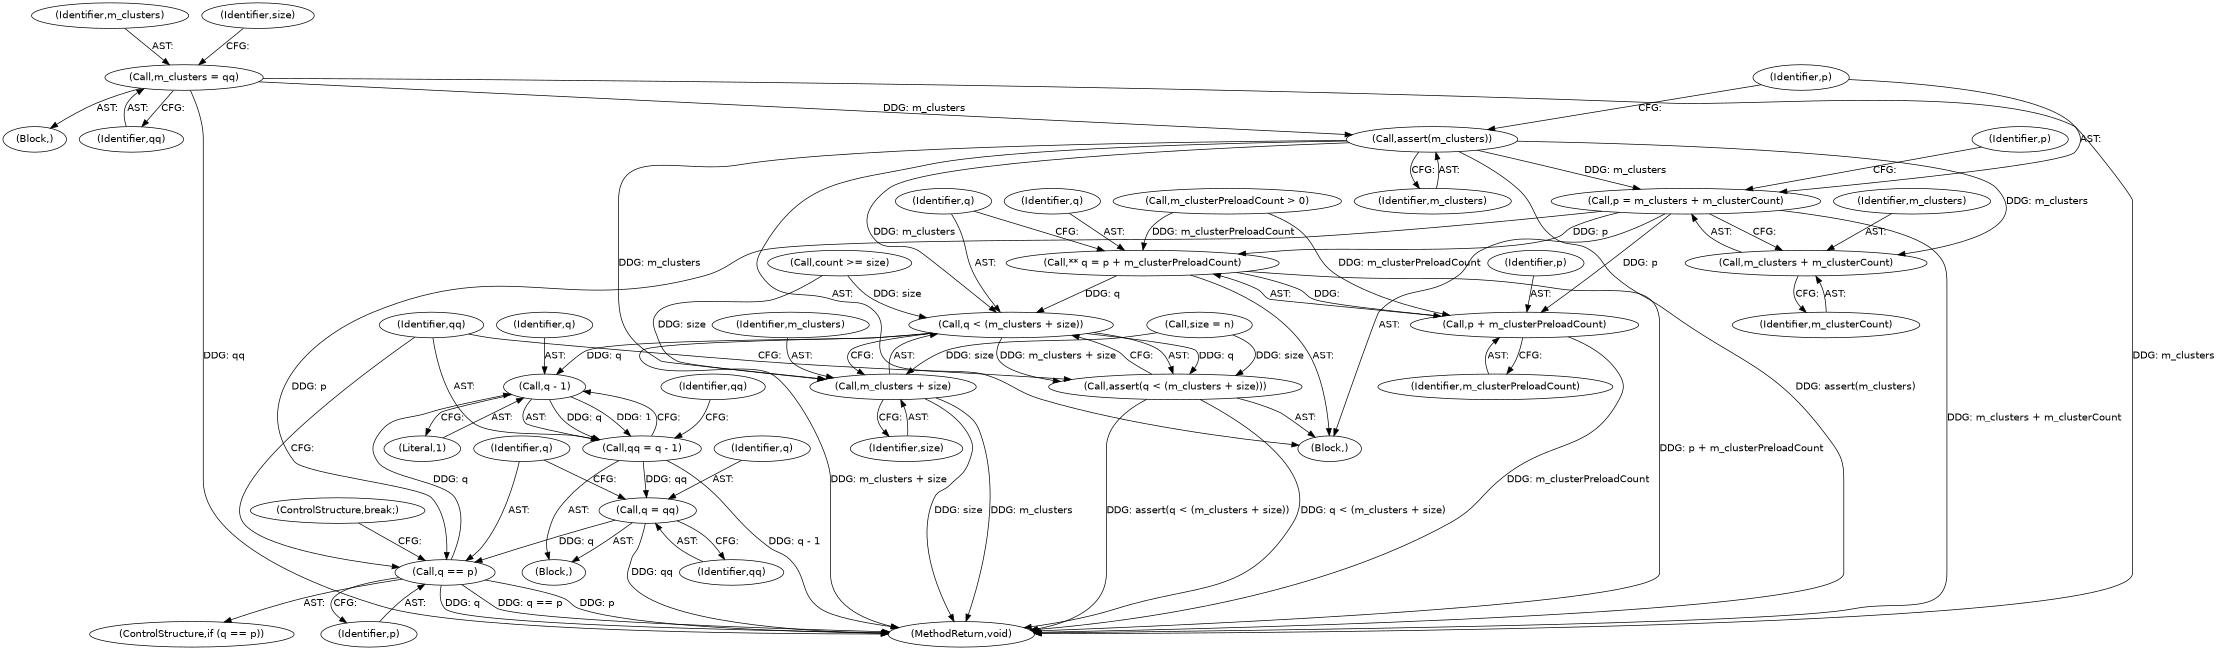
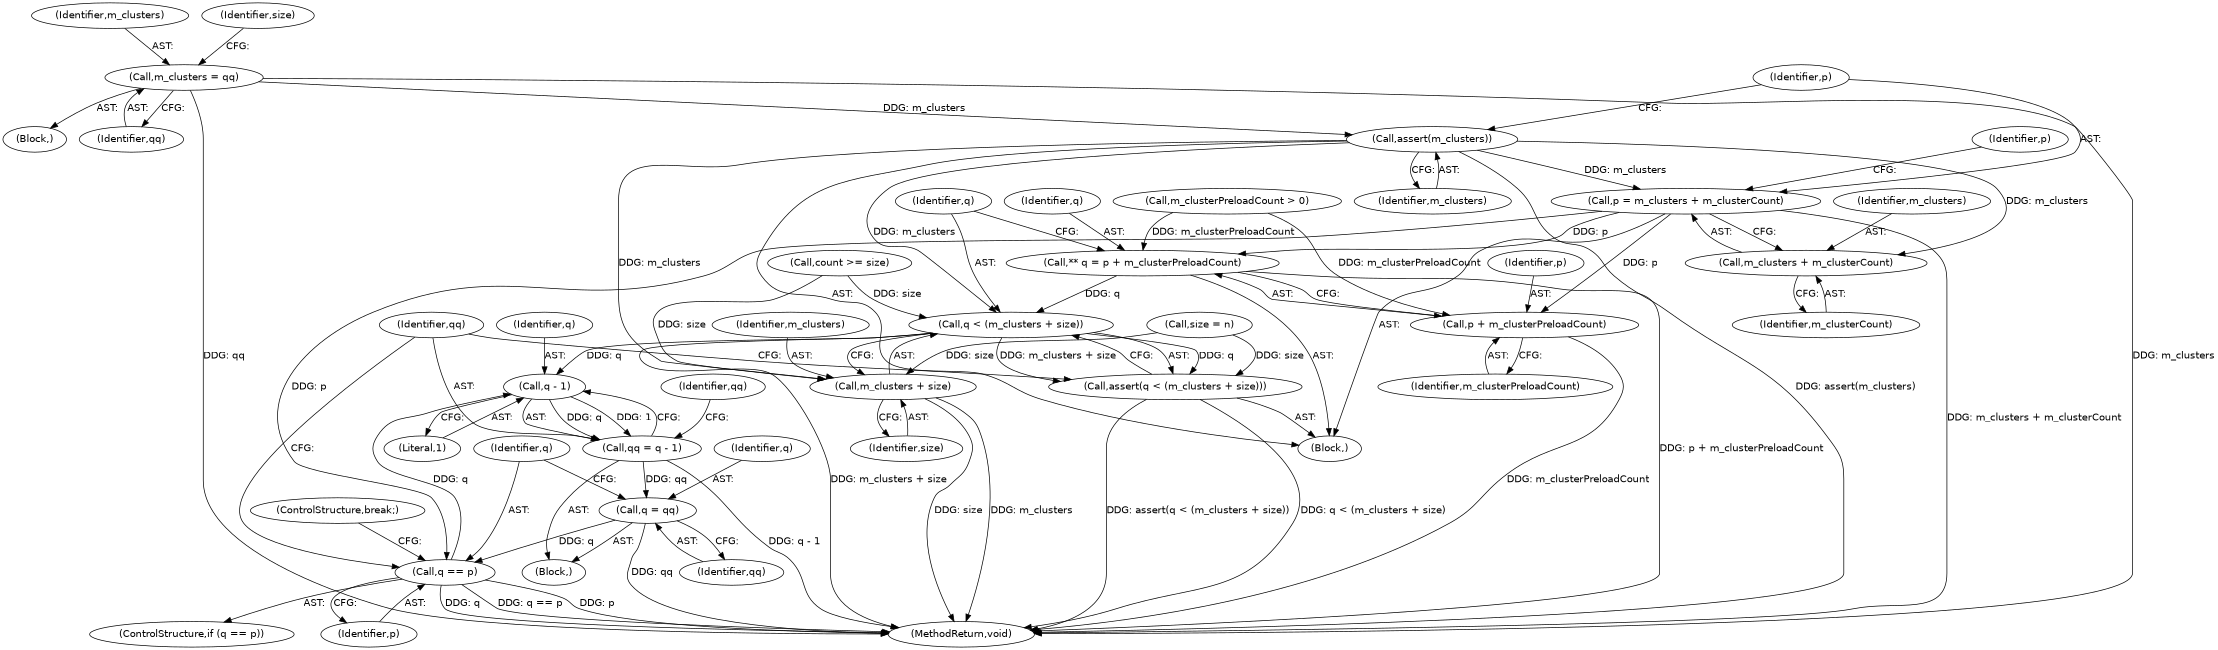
edge "(Call,** q = p + m_clusterPreloadCount)" -> "(Call,p + m_clusterPreloadCount)": label "DDG: " -> "CFG: "
